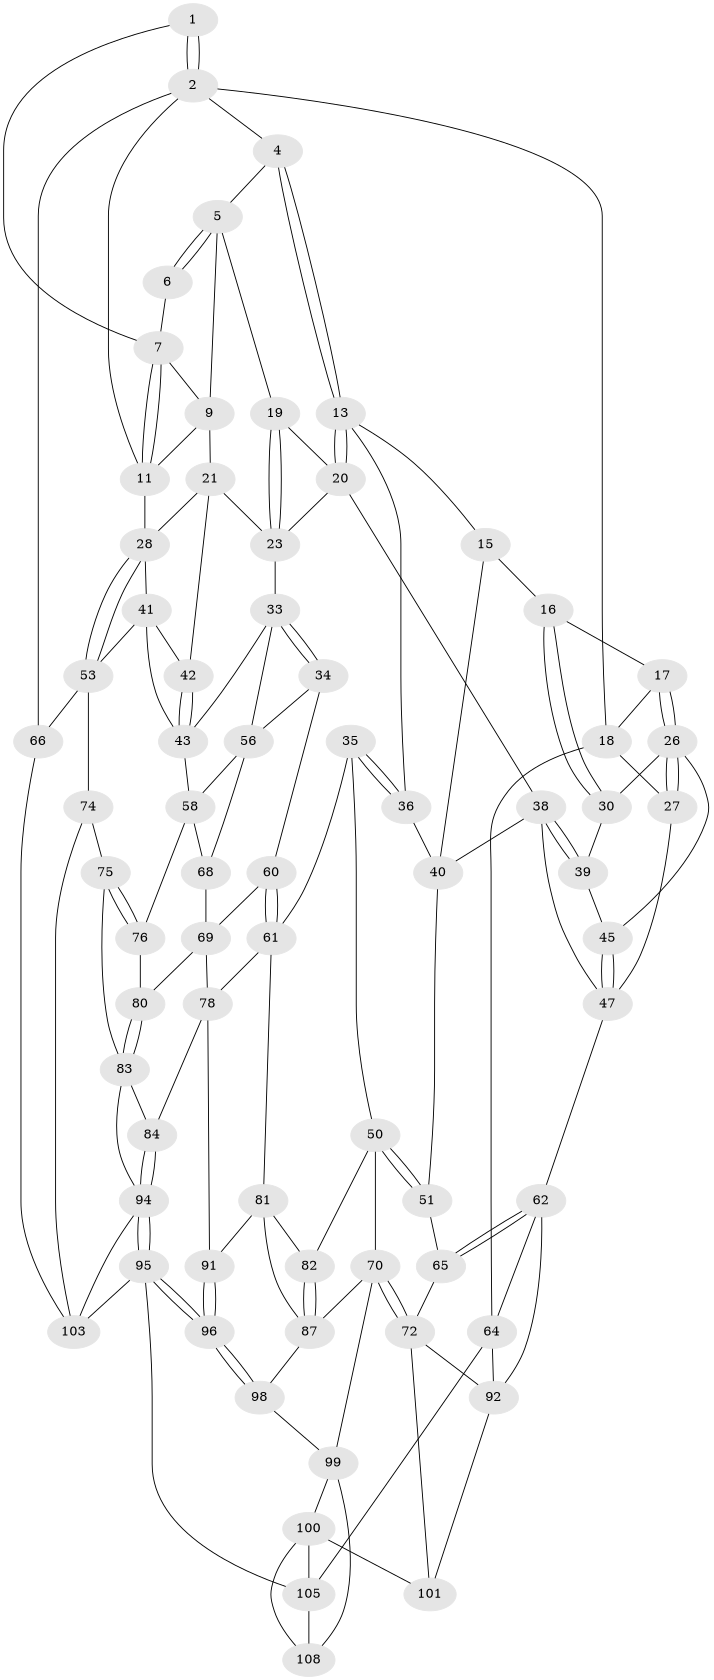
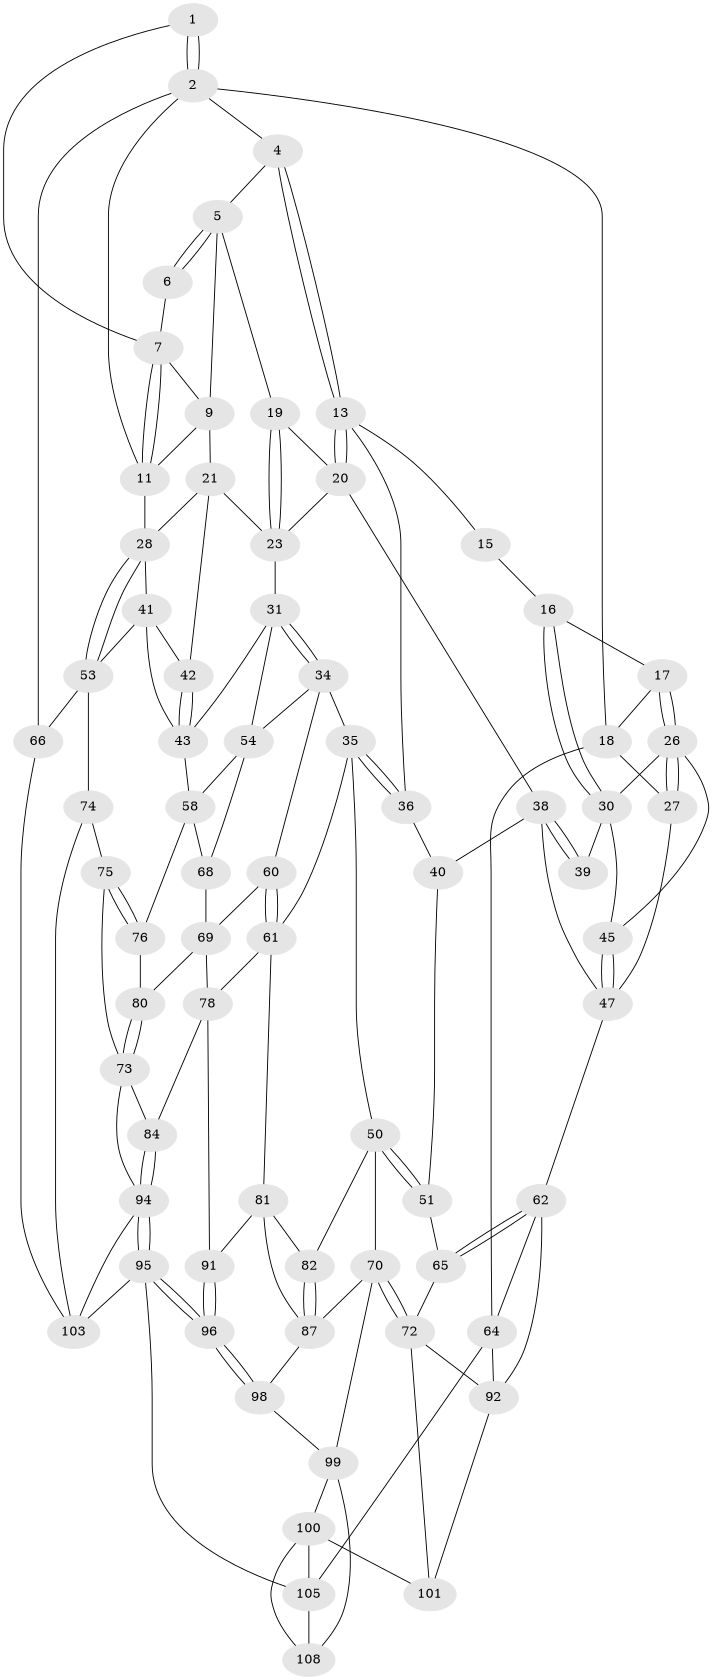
node "33": label "33" -> "31"
edge "34" -- "35": added
edge "15" -- "40": removed
node "56": label "56" -> "54"
edge "39" -- "45": now "30" -- "45"
node "83": label "83" -> "73"
